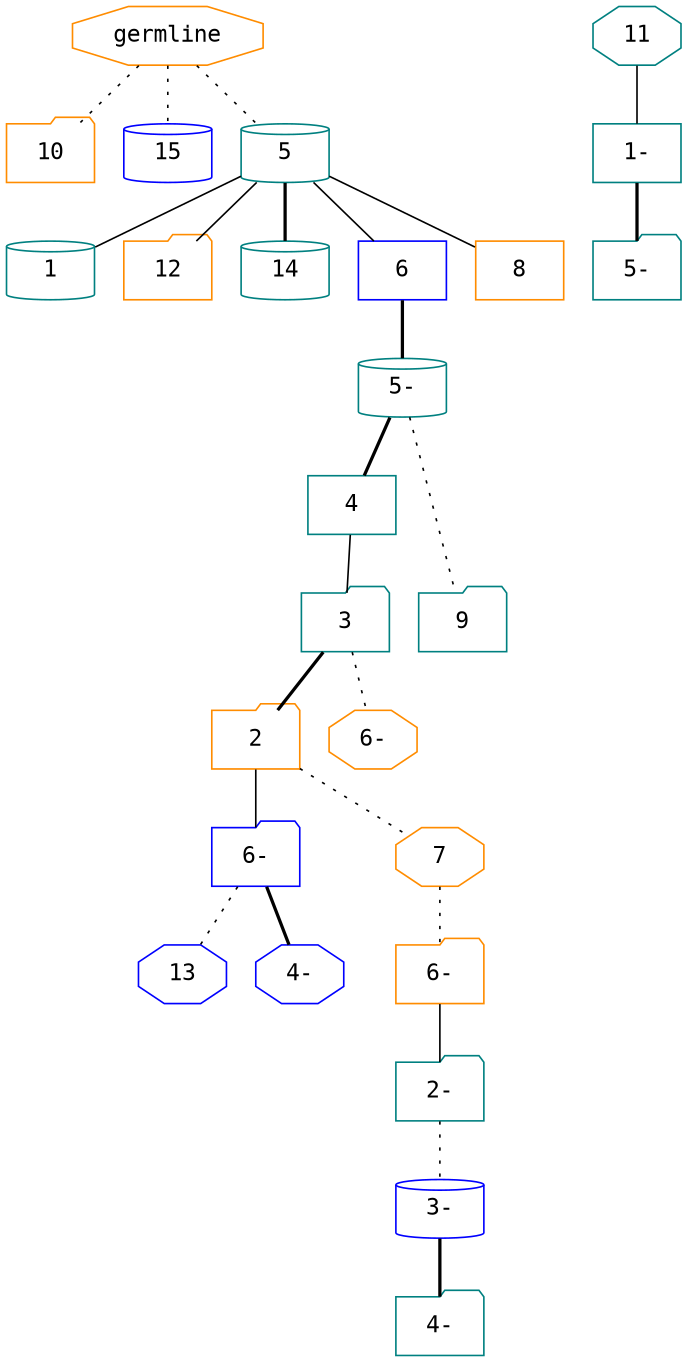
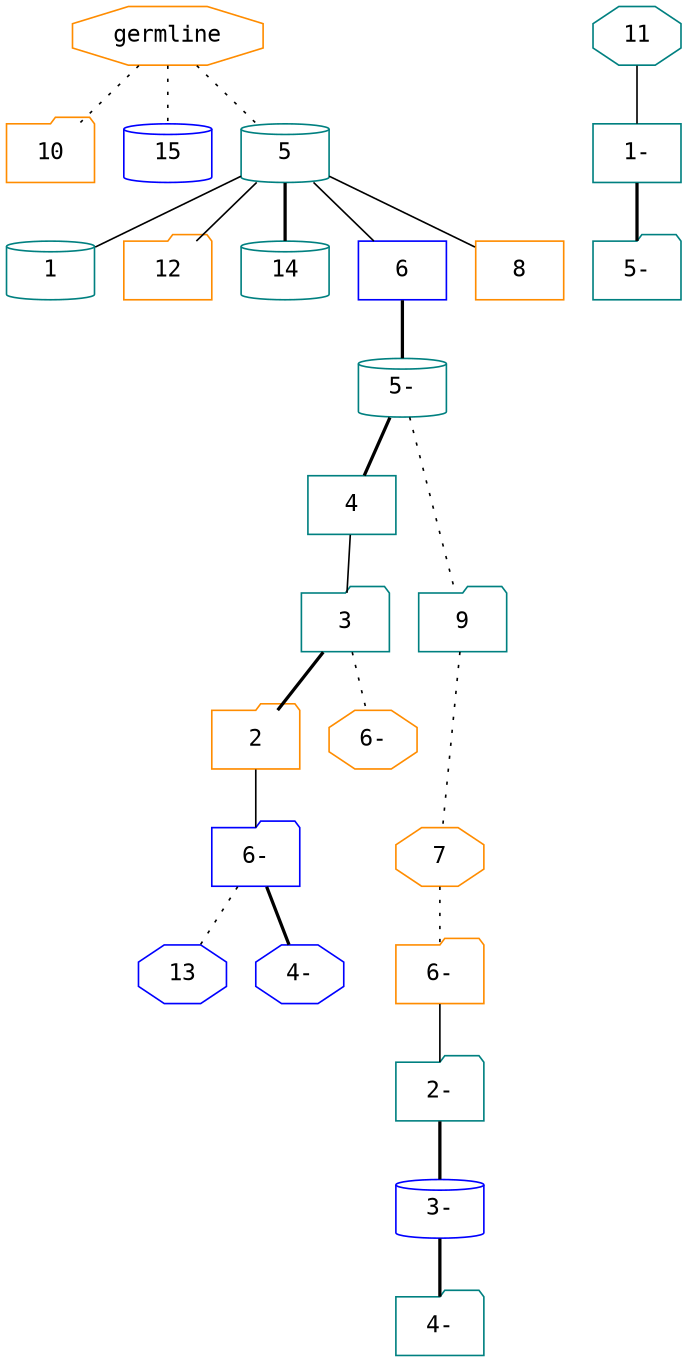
edge "2" -- "7": now "9" -- "7"
edge "2-" -- "3-": style dotted -> bold
